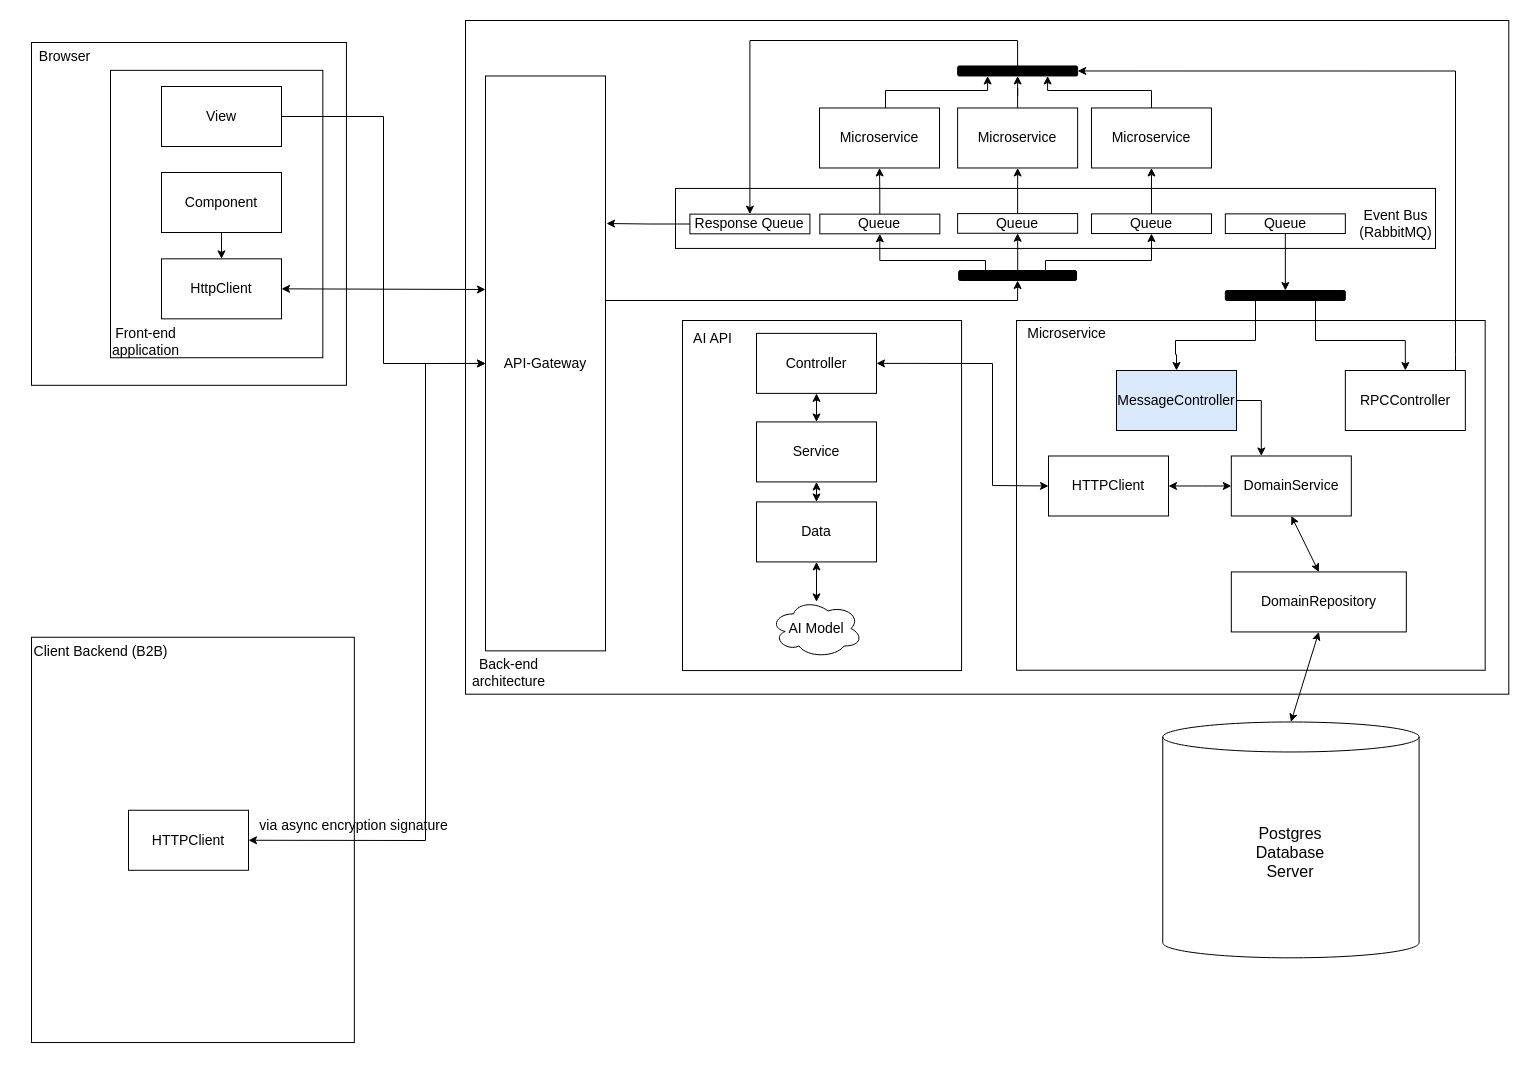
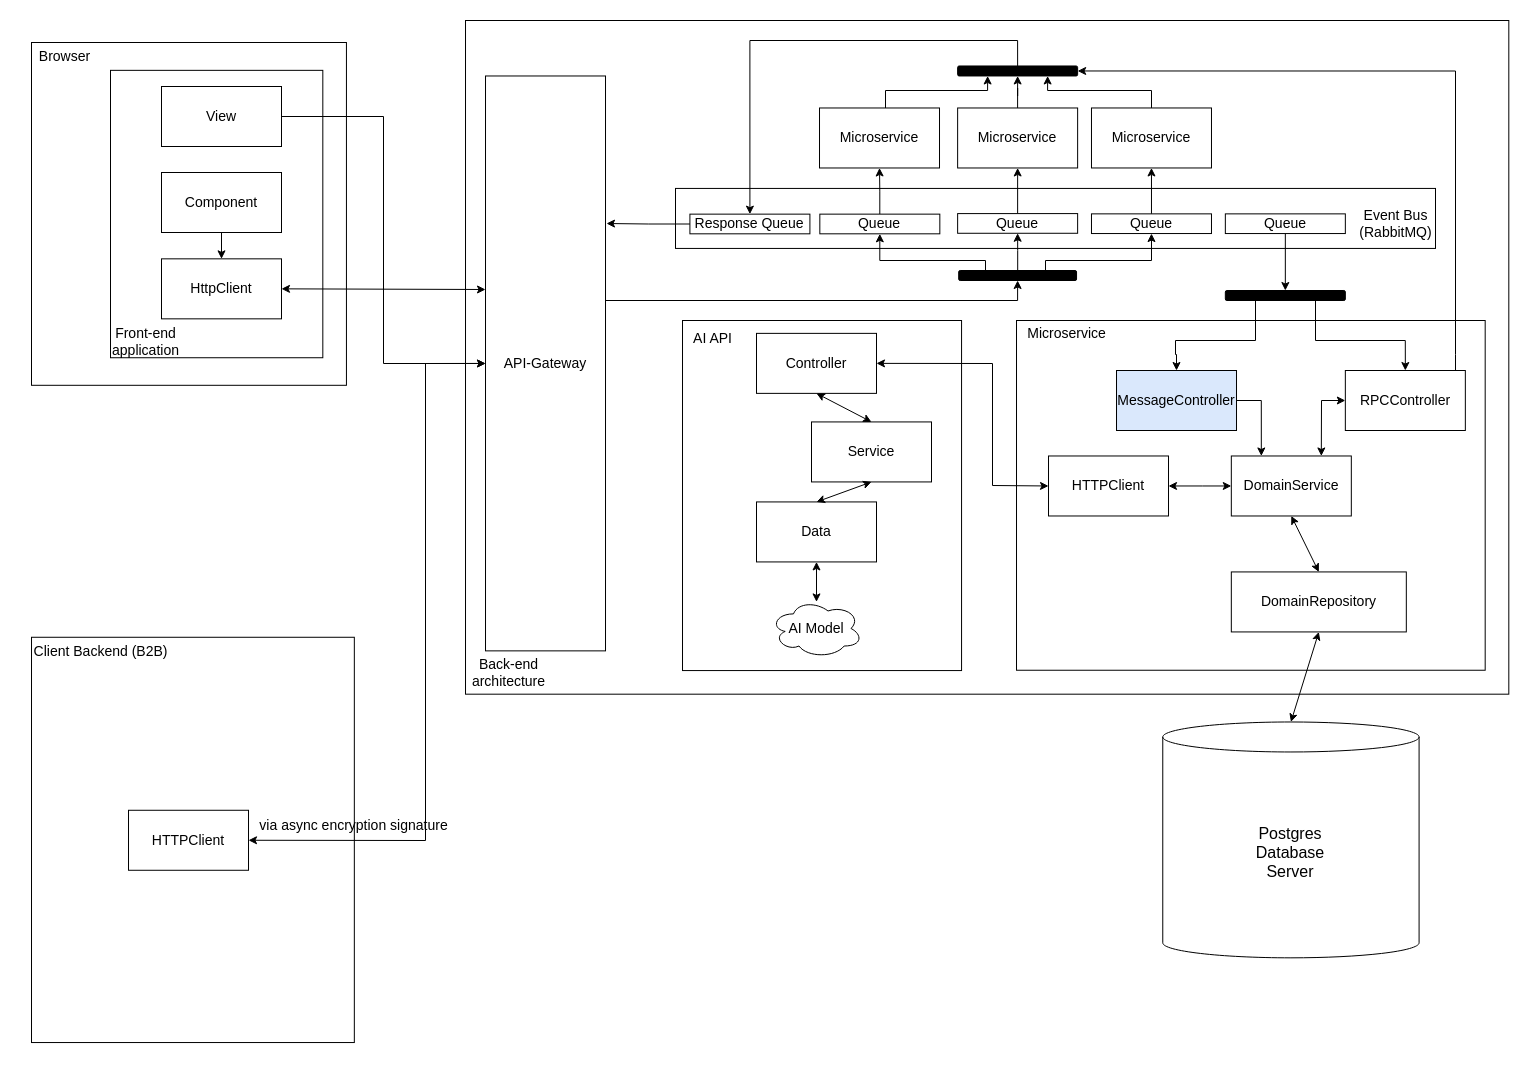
edge "RPCController" -- "DomainService": added
node "Service": moved (817, 452) -> (872, 452)
